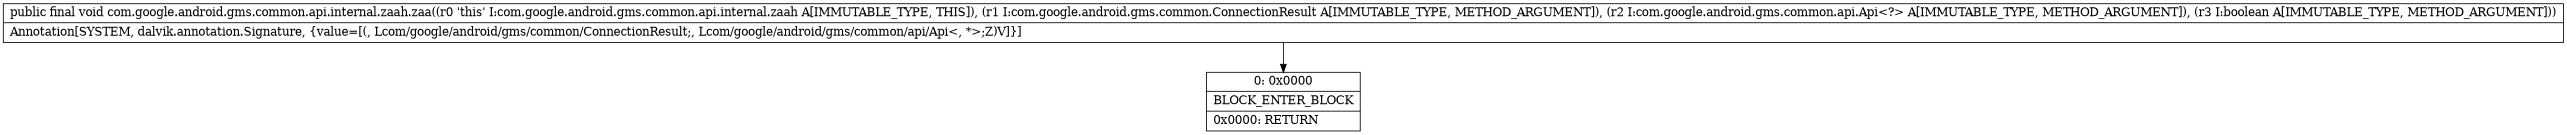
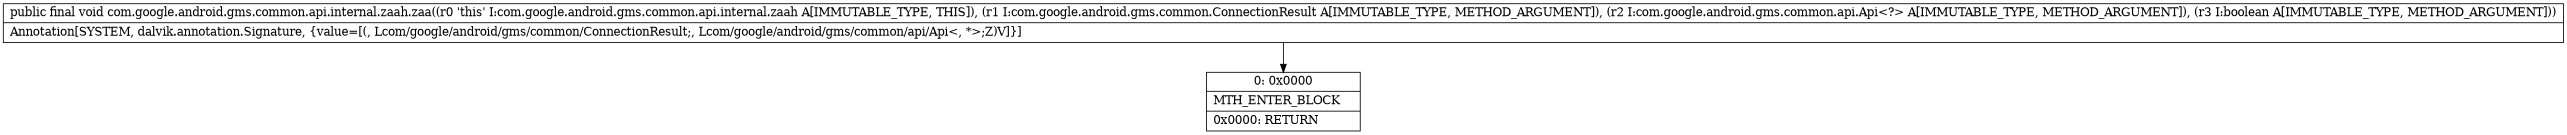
node "0: 0x0000": text "BLOCK_ENTER_BLOCK" -> "MTH_ENTER_BLOCK"
